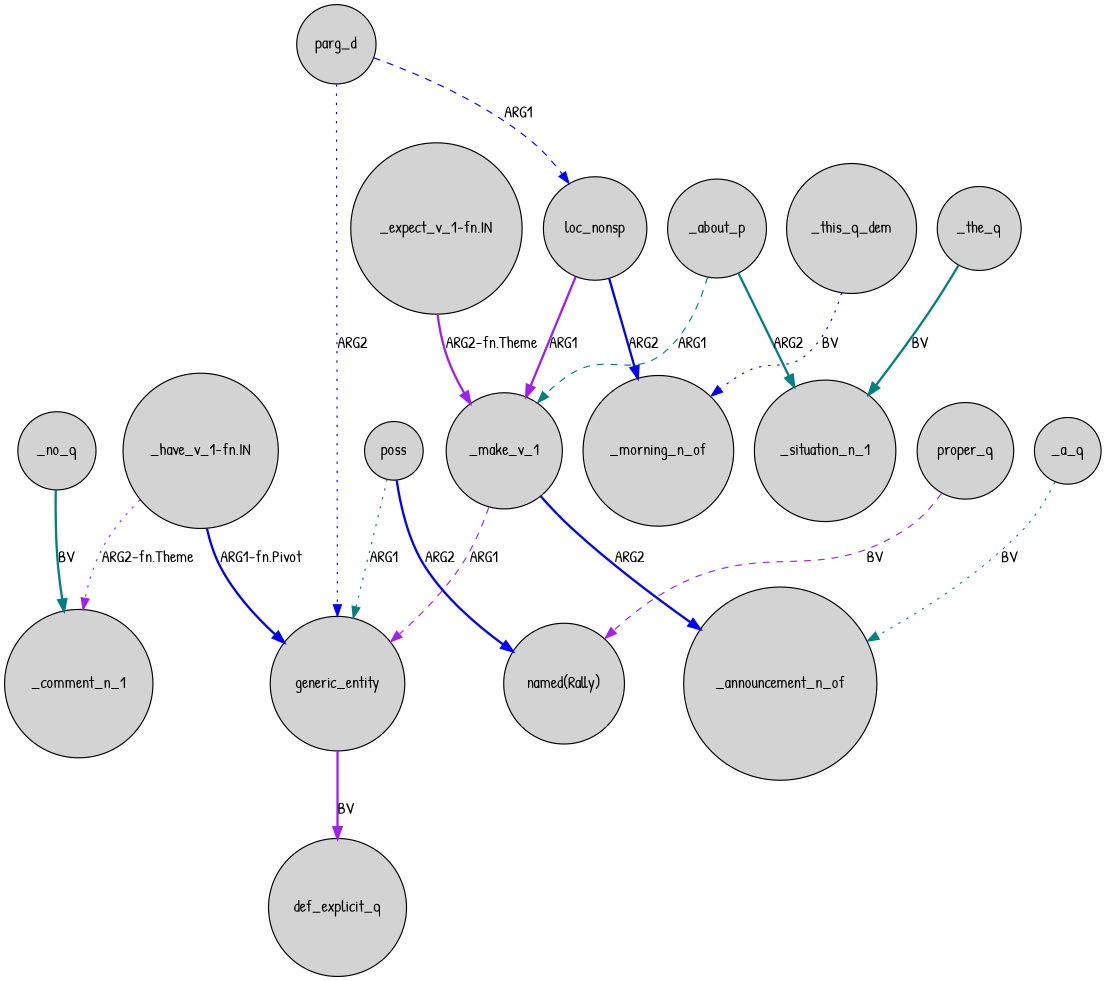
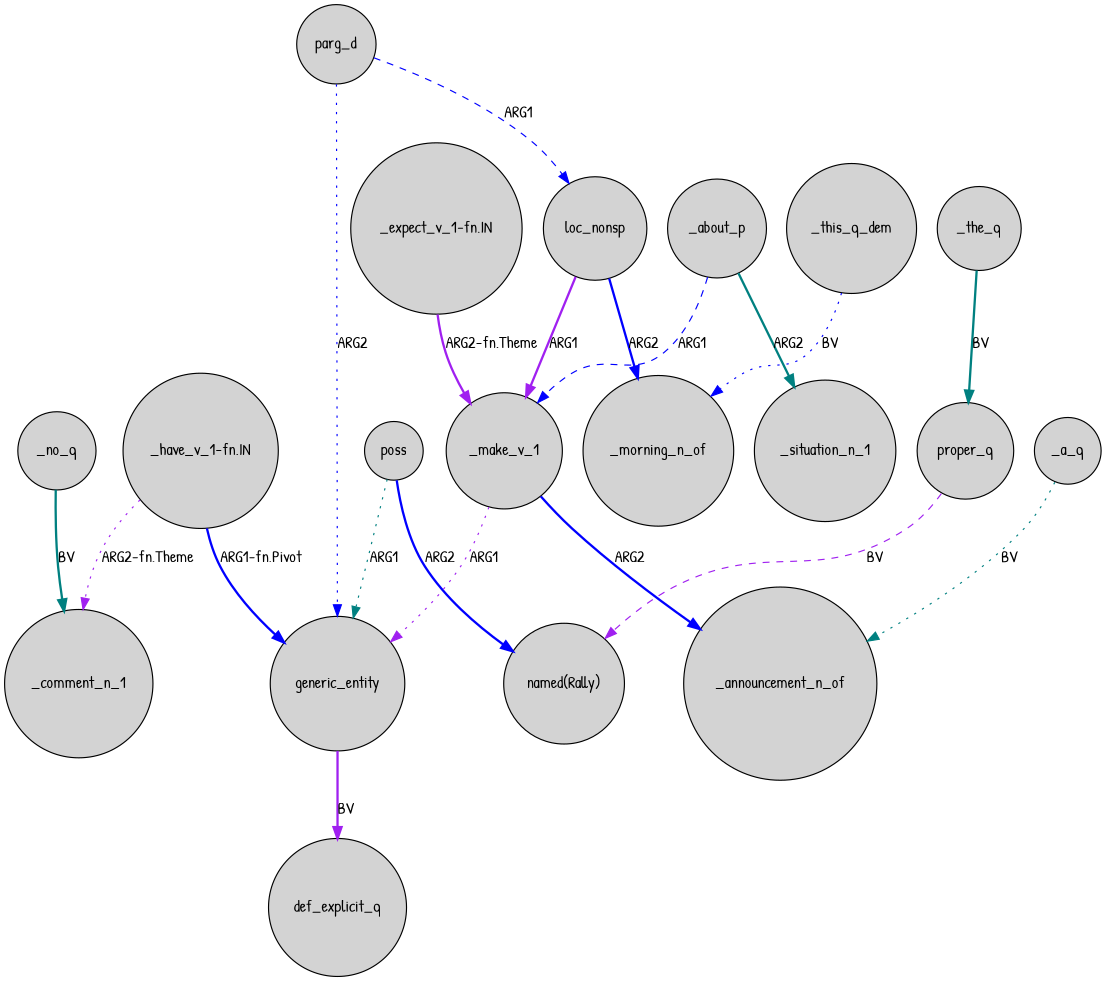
edge "_the_q" -> "_situation_n_1": now "_the_q" -> "proper_q"
edge "_about_p" -> "_make_v_1": color teal -> blue
edge "_make_v_1" -> "generic_entity": style dashed -> dotted
